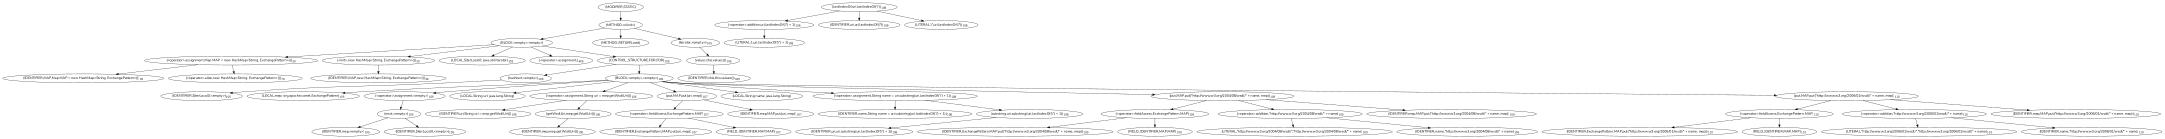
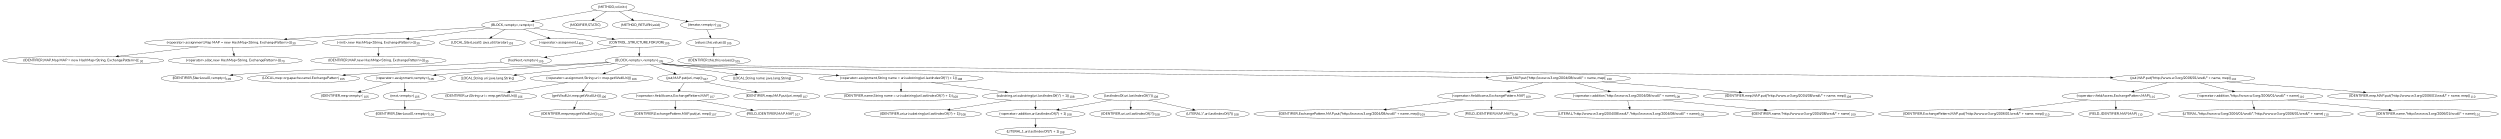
edge "(MODIFIER,STATIC)" -> "(METHOD,<clinit>)": reversed
edge "(substring,uri.substring(uri.lastIndexOf('/') + 1))" -> "(<operator>.addition,uri.lastIndexOf('/') + 1)": added
edge "(next,<empty>)" -> "(IDENTIFIER,mep,<empty>)": now "(<operator>.assignment,<empty>)" -> "(IDENTIFIER,mep,<empty>)"
